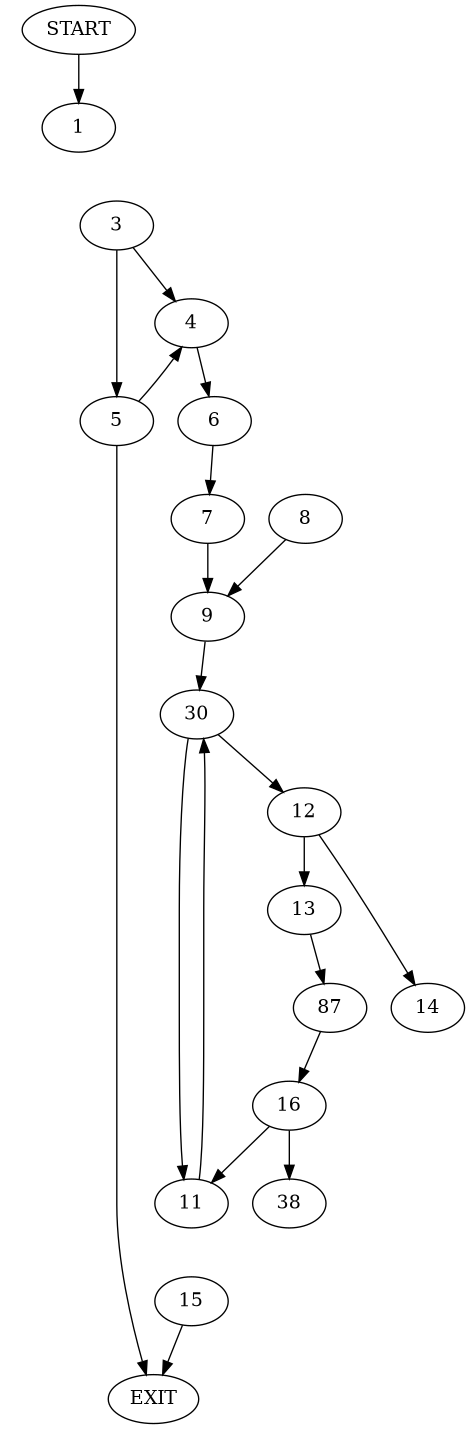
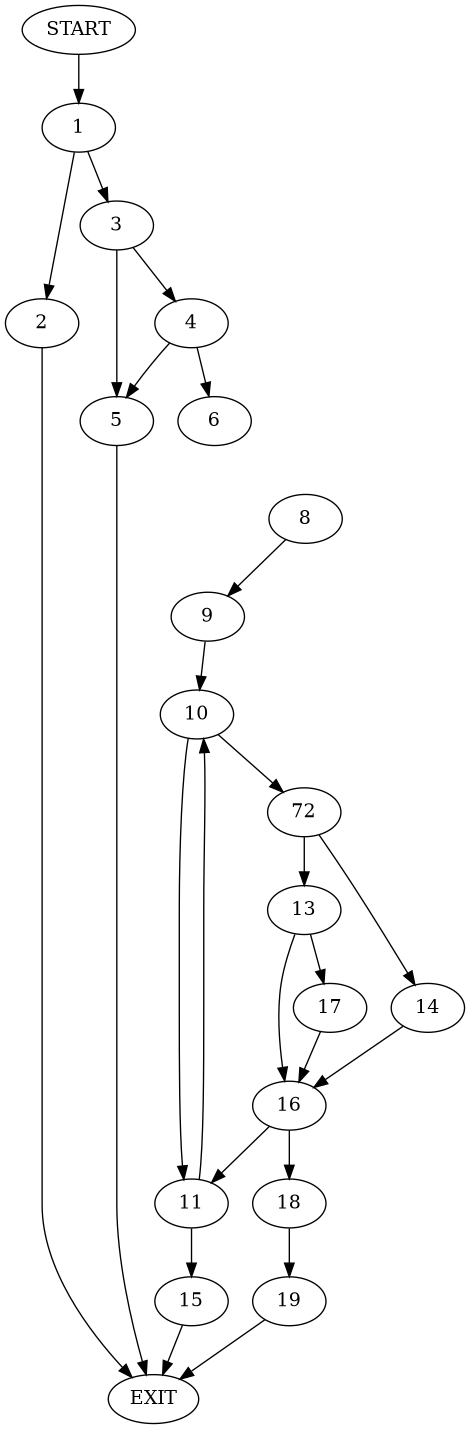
edge "1" -> "3": added
node "2": added
edge "5" -> "4": reversed
node "7": removed
node "30": label "30" -> "10"
node "12": label "12" -> "72"
edge "13" -> "16": added
node "87": label "87" -> "17"
edge "14" -> "16": added
node "38": label "38" -> "18"
edge "11" -> "15": added
node "19": added
